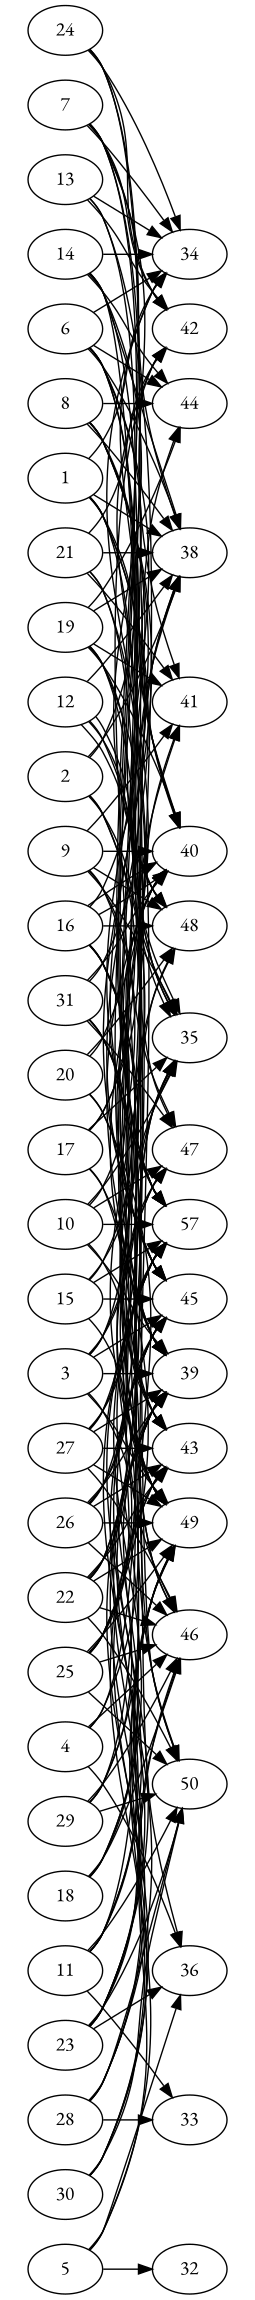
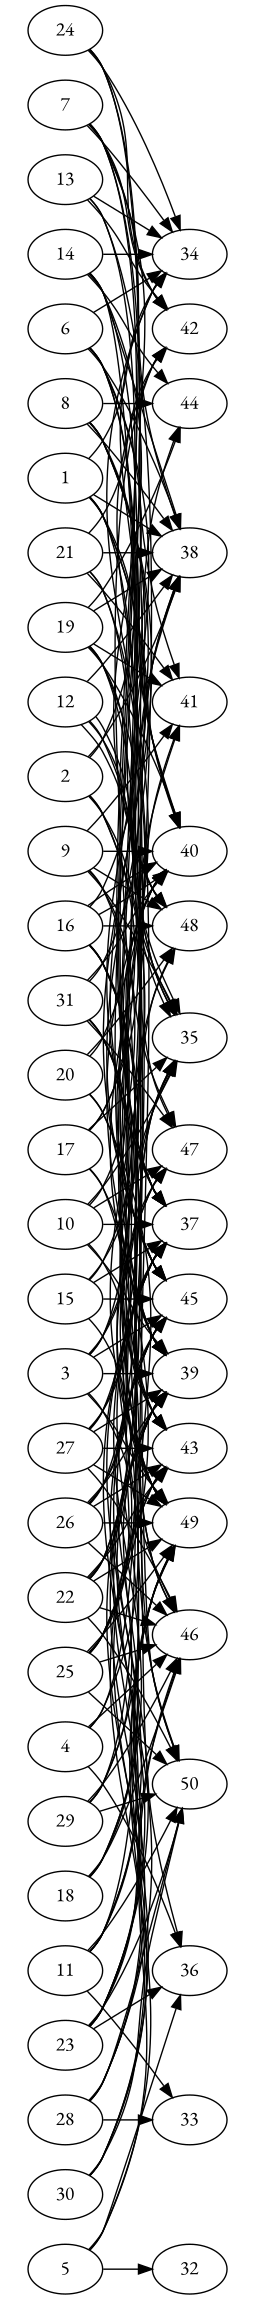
edge "6" -> "44": removed
node "57": label "57" -> "37"
